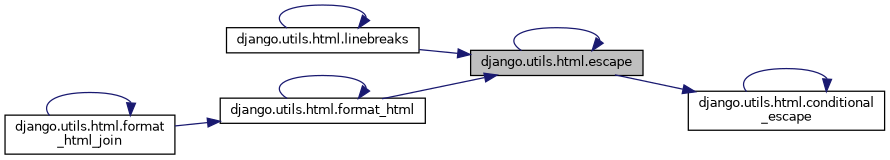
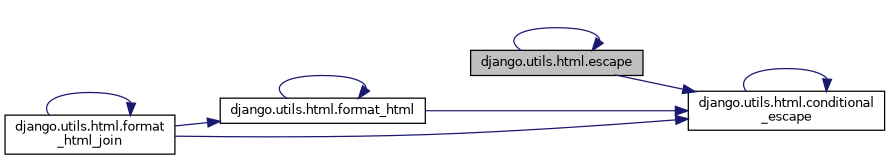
node "django.utils.html.linebreaks": removed
edge "django.utils.html.format_html" -> "django.utils.html.escape": now "django.utils.html.format_html" -> "django.utils.html.conditional _escape"
edge "django.utils.html.format _html_join" -> "django.utils.html.conditional _escape": added
